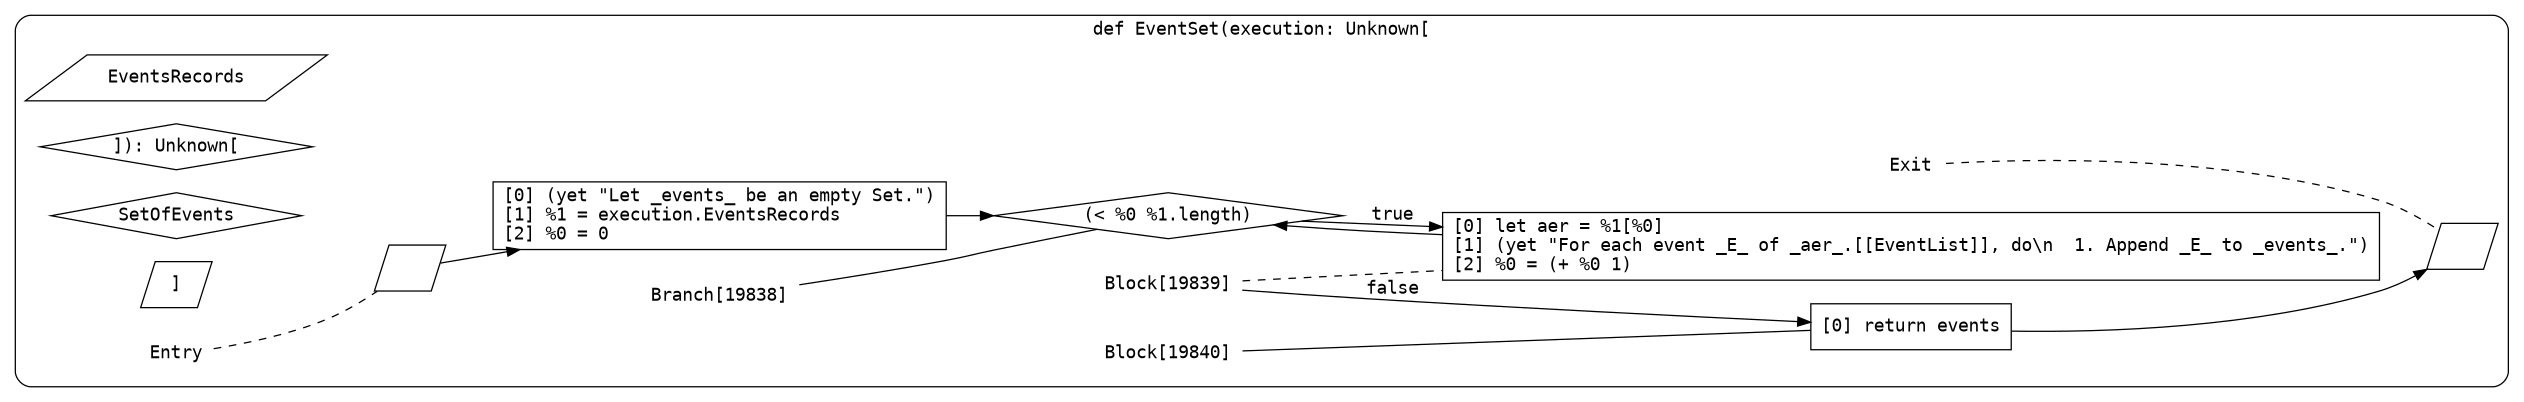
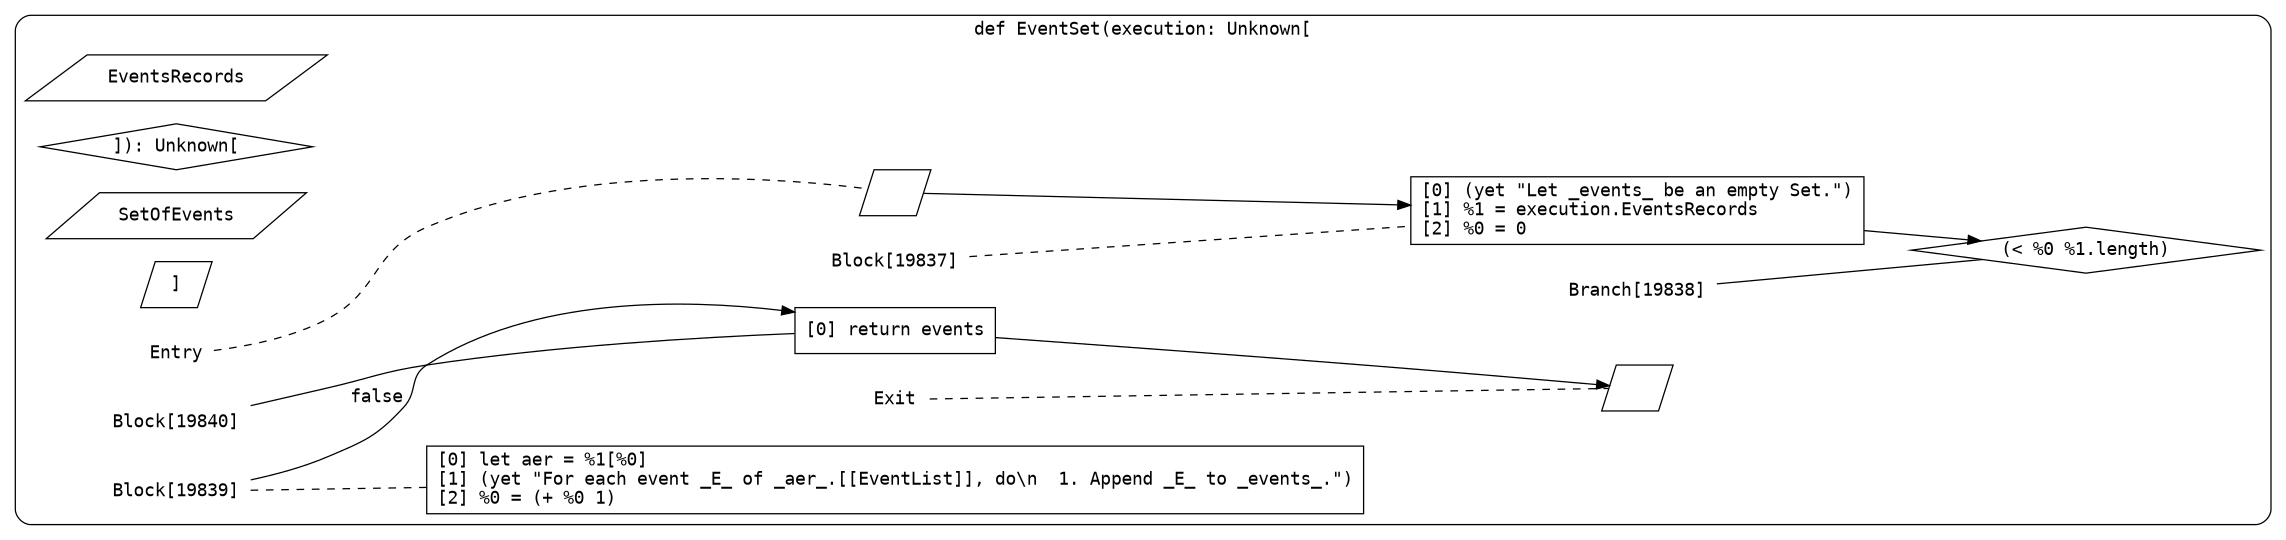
node "SetOfEvents": shape diamond -> parallelogram
edge "(< %0 %1.length)" -> "[0] let aer = %1[%0]": removed, label "true"
edge "[0] let aer = %1[%0]" -> "(< %0 %1.length)": removed
node "Block[19837]": added
